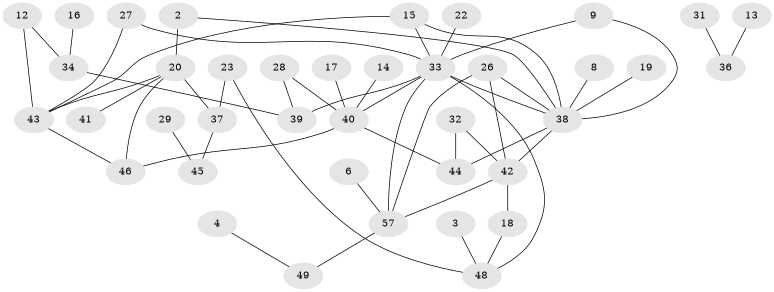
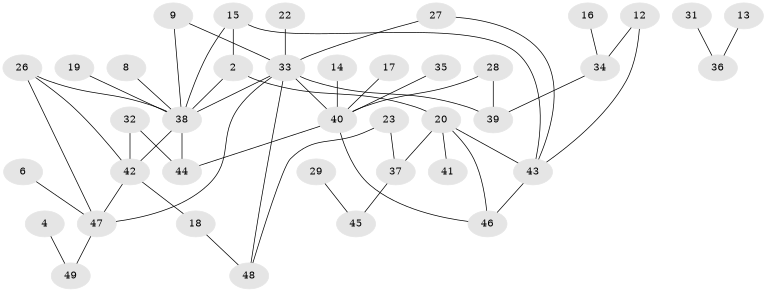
edge "15" -- "33": now "15" -- "2"
node "35": added
node "57": label "57" -> "47"
node "3": removed
